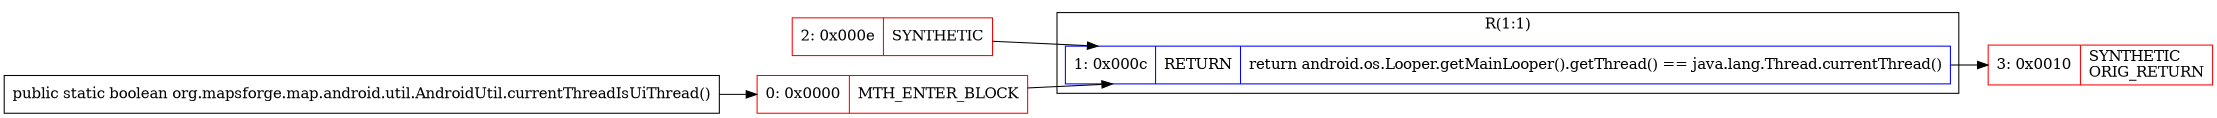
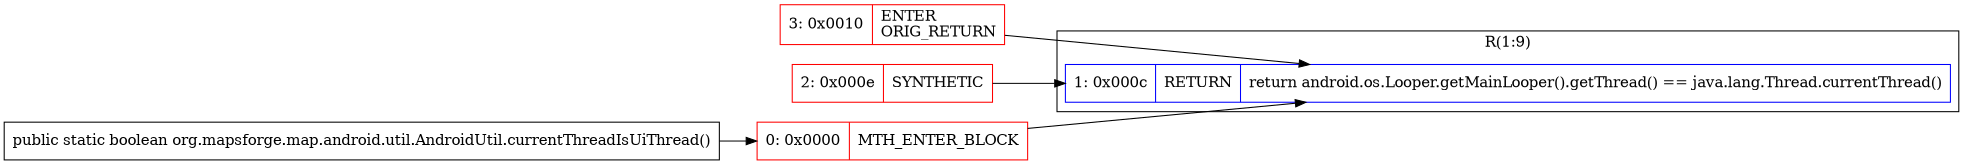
cluster "R(1:1)": label "R(1:1)" -> "R(1:9)"
node "3: 0x0010": text "SYNTHETIC" -> "ENTER"
edge "1: 0x000c" -> "3: 0x0010": reversed
